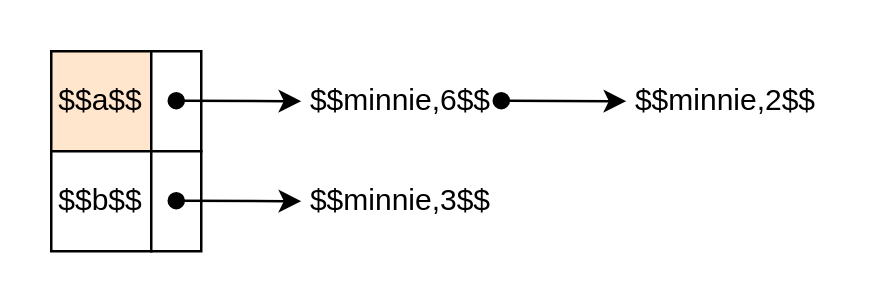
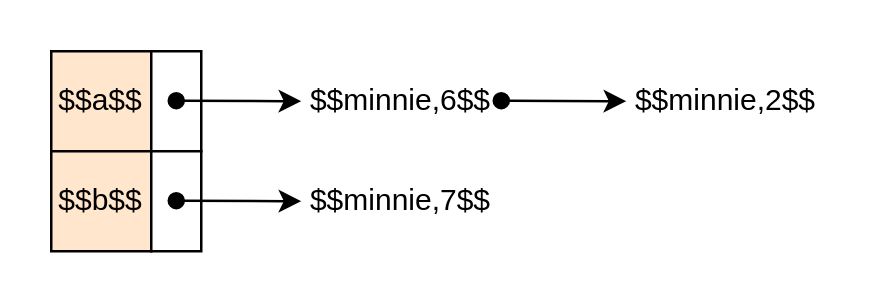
node "$$b$$": fillcolor #ffffff -> #ffe6cc
node "$$minnie,3$$": label "$$minnie,3$$" -> "$$minnie,7$$"
